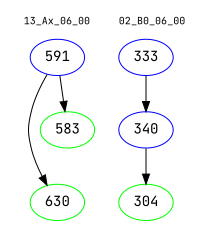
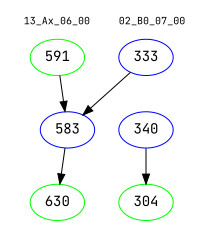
cluster "02_B0_06_00": label "02_B0_06_00" -> "02_B0_07_00"
node "591": color blue -> green
edge "333" -> "340": now "333" -> "583"
edge "591" -> "630": now "583" -> "630"
node "583": color green -> blue
